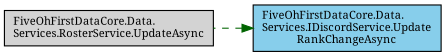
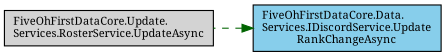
node "FiveOhFirstDataCore.Data. Services.RosterService.UpdateAsync": label "FiveOhFirstDataCore.Data. Services.RosterService.UpdateAsync" -> "FiveOhFirstDataCore.Update. Services.RosterService.UpdateAsync"
